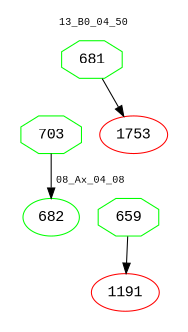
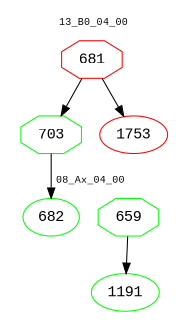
cluster "13_B0_04_50": label "13_B0_04_50" -> "13_B0_04_00"
node "681": color green -> red
edge "681" -> "703": added
cluster "08_Ax_04_08": label "08_Ax_04_08" -> "08_Ax_04_00"
node "1191": color red -> green
